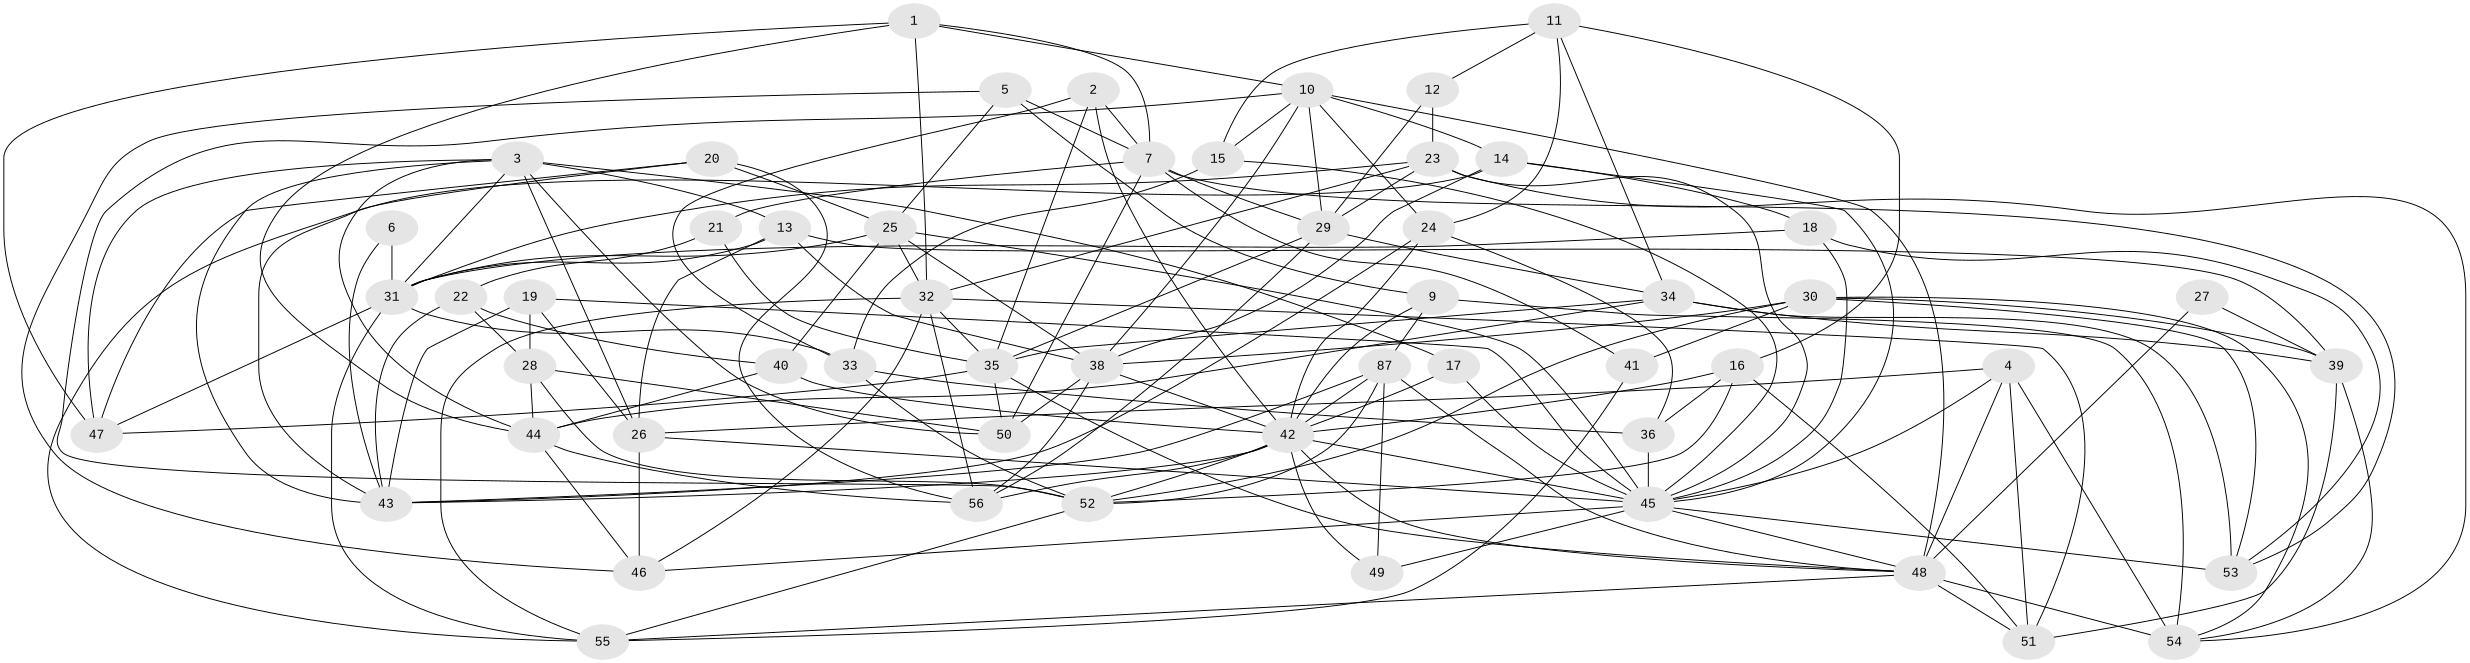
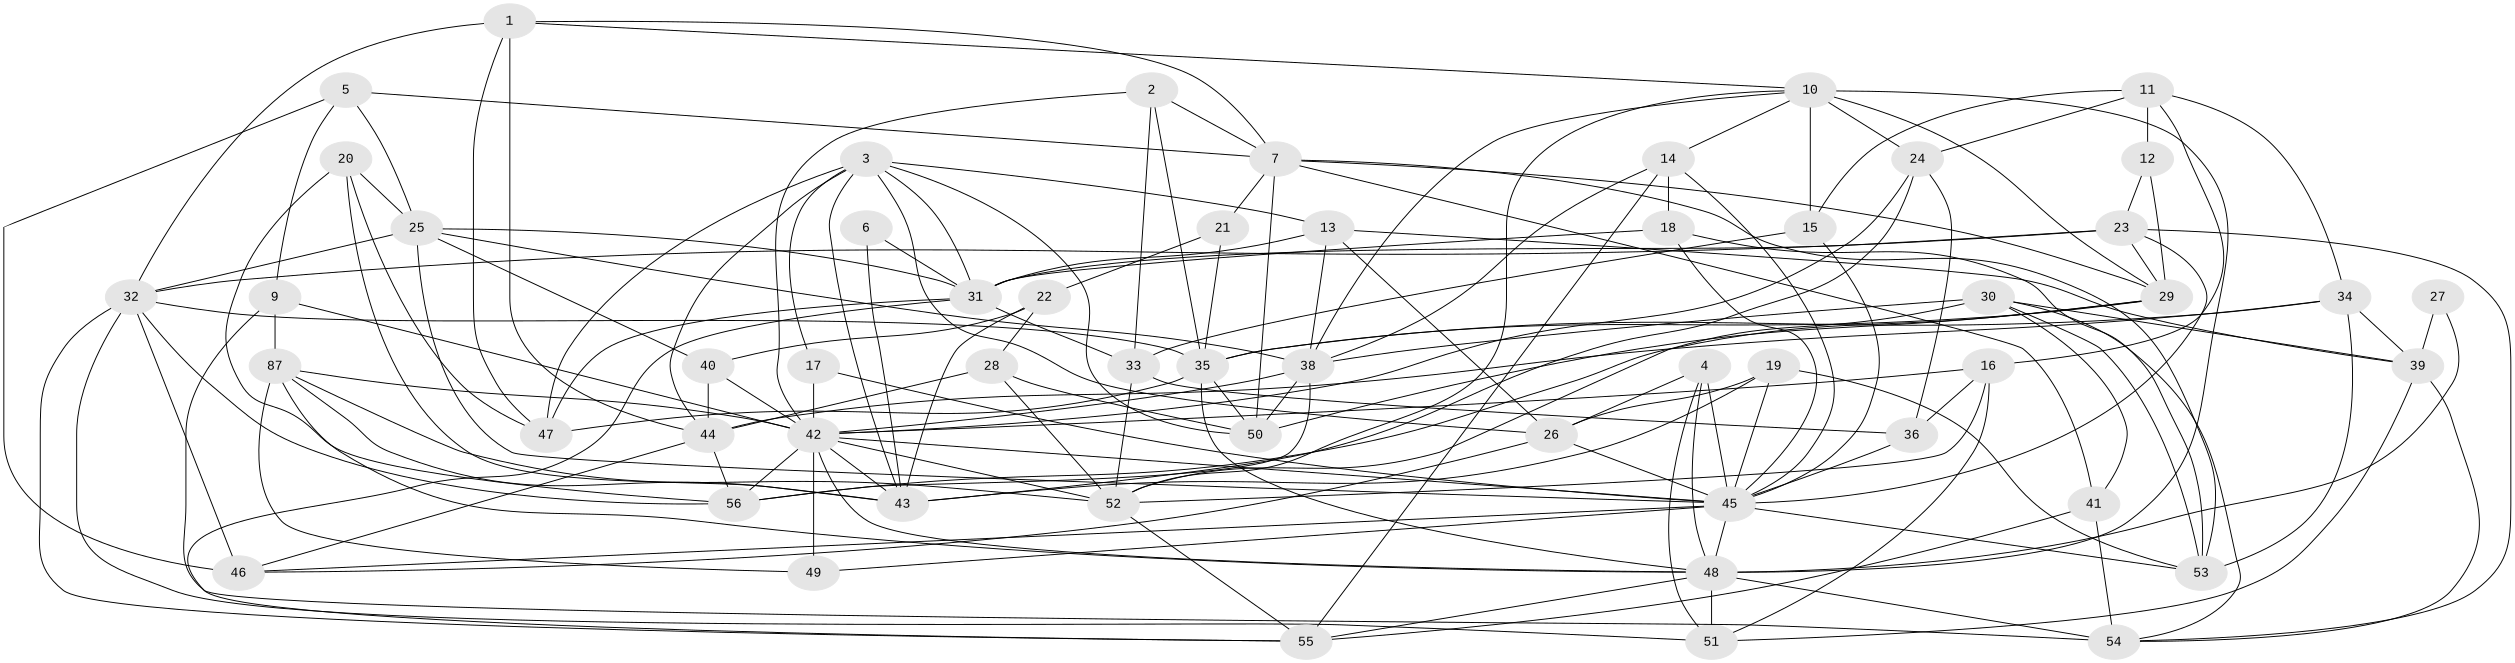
edge "29" -- "34": now "29" -- "50"
edge "19" -- "28": now "19" -- "53"
edge "4" -- "54": now "41" -- "54"
